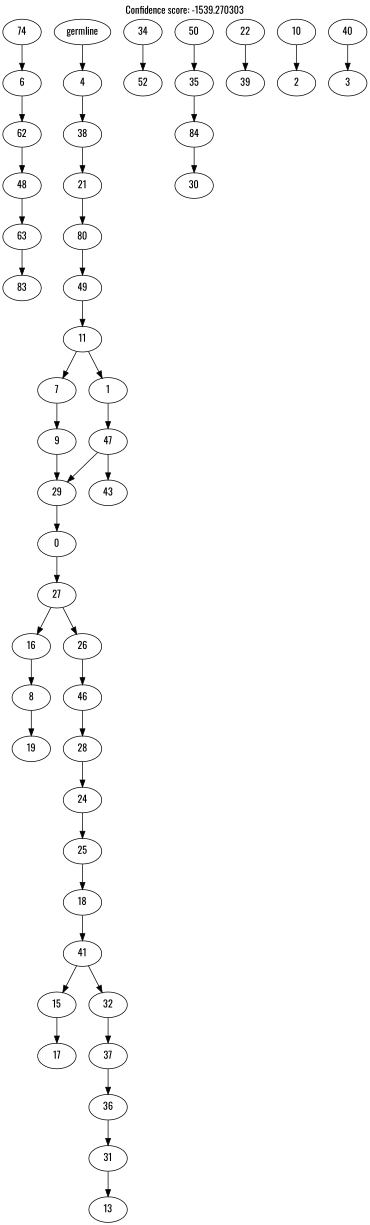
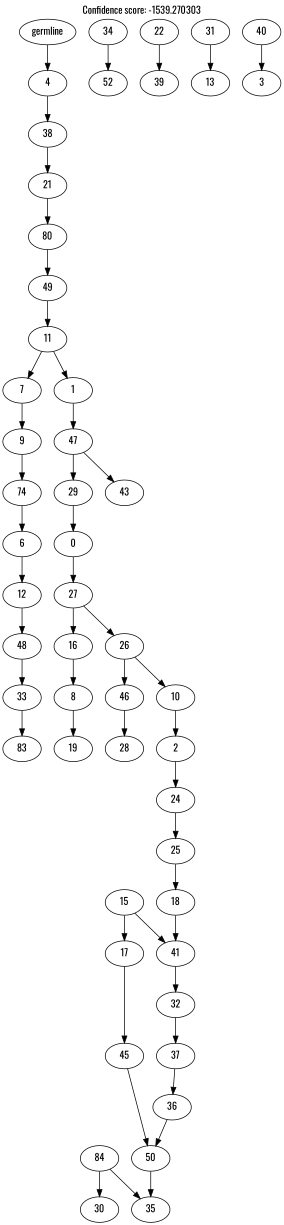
edge "35" -> "84": reversed
node "62": label "62" -> "12"
node "63": label "63" -> "33"
edge "9" -> "29": now "9" -> "74"
edge "26" -> "10": added
edge "28" -> "24": now "2" -> "24"
edge "41" -> "15": reversed
node "45": added
edge "36" -> "31": now "36" -> "50"
